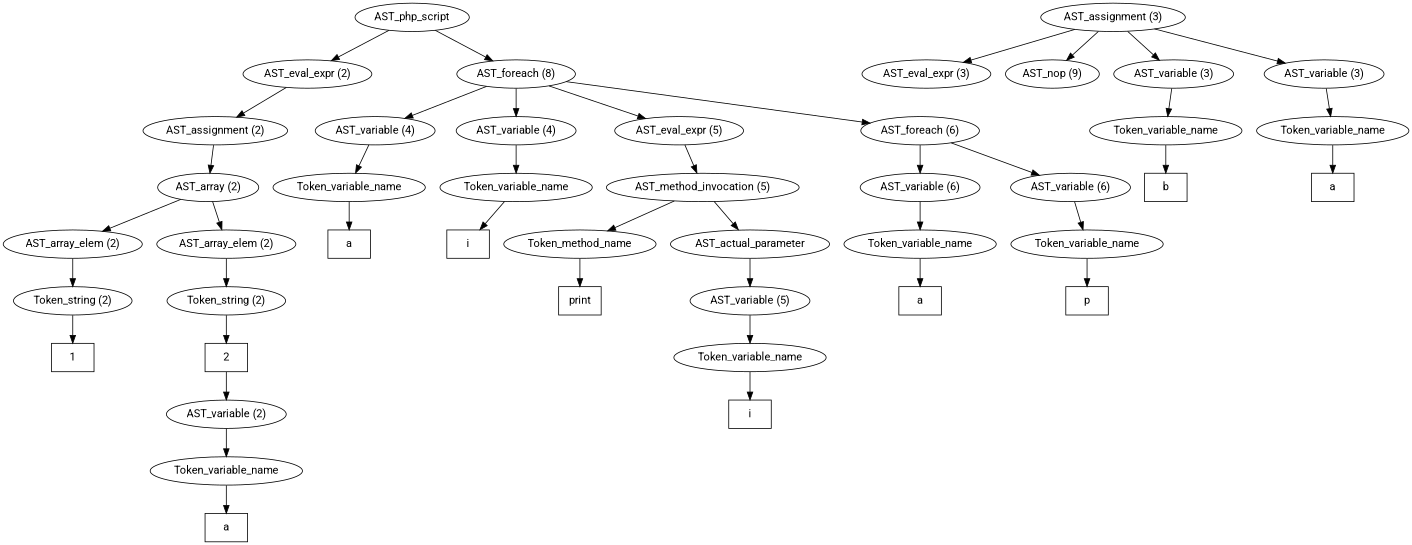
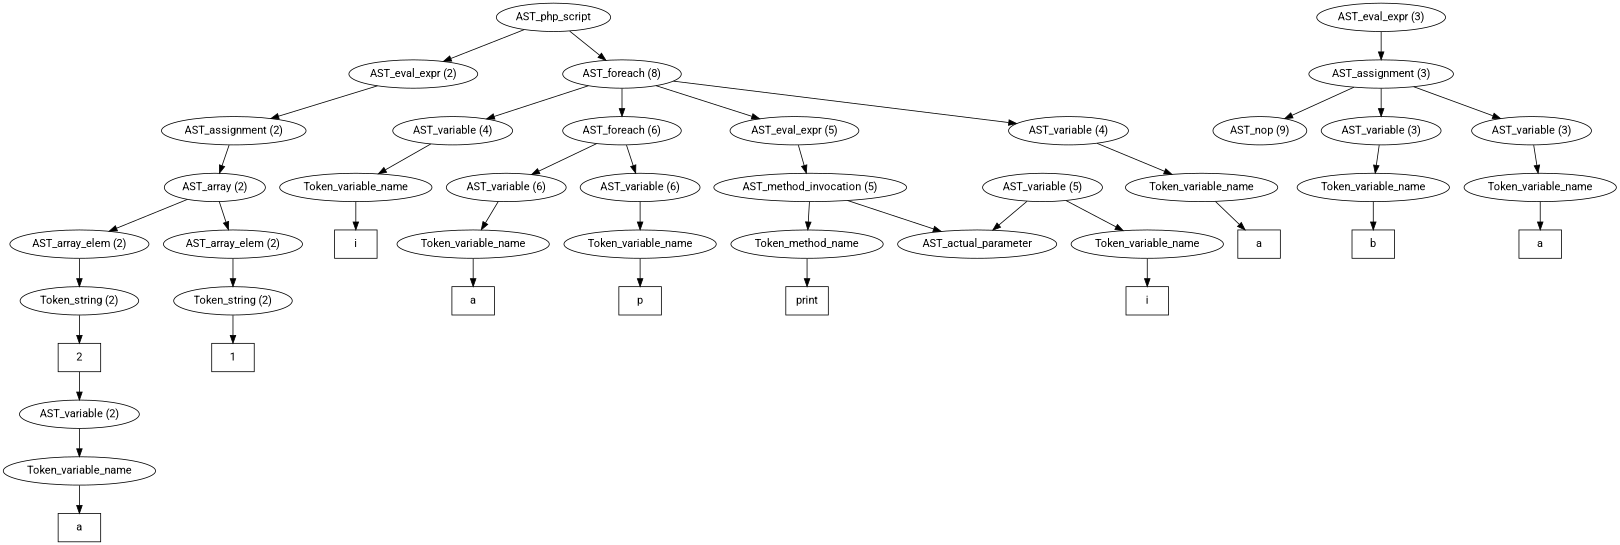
edge "AST_assignment (3)" -> "AST_eval_expr (3)": reversed
edge "AST_actual_parameter" -> "AST_variable (5)": reversed
